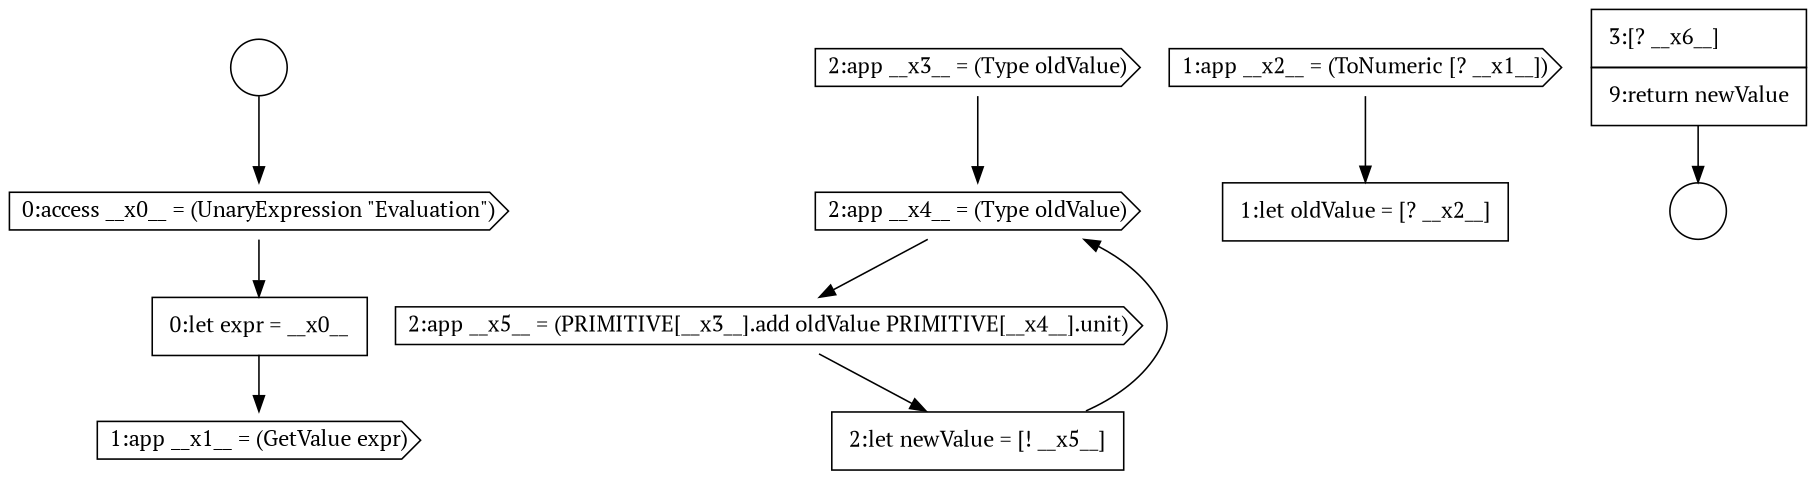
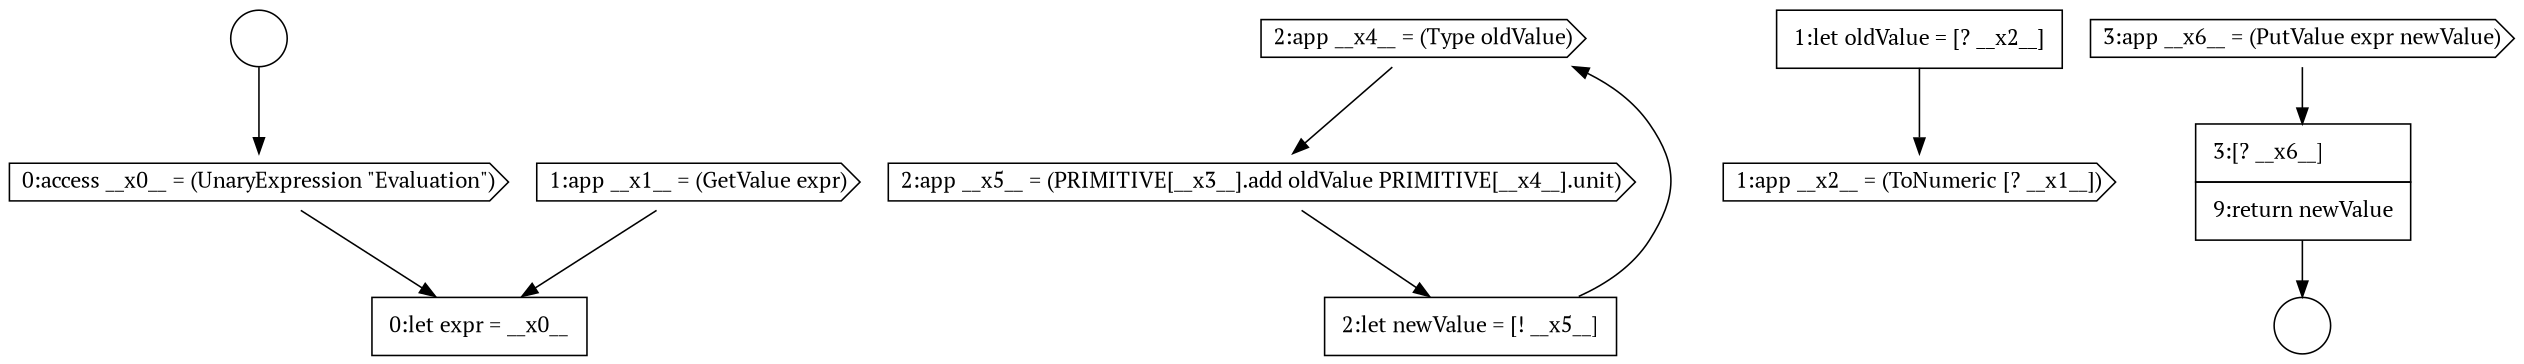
node "3:app __x6__ = (PutValue expr newValue)": added
node "2:app __x3__ = (Type oldValue)": removed
edge "1:app __x2__ = (ToNumeric [? __x1__])" -> "1:let oldValue = [? __x2__]": reversed
edge "0:let expr = __x0__" -> "1:app __x1__ = (GetValue expr)": reversed
